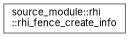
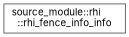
node "source_module::rhi ::rhi_fence_create_info": label "source_module::rhi ::rhi_fence_create_info" -> "source_module::rhi ::rhi_fence_info_info"
